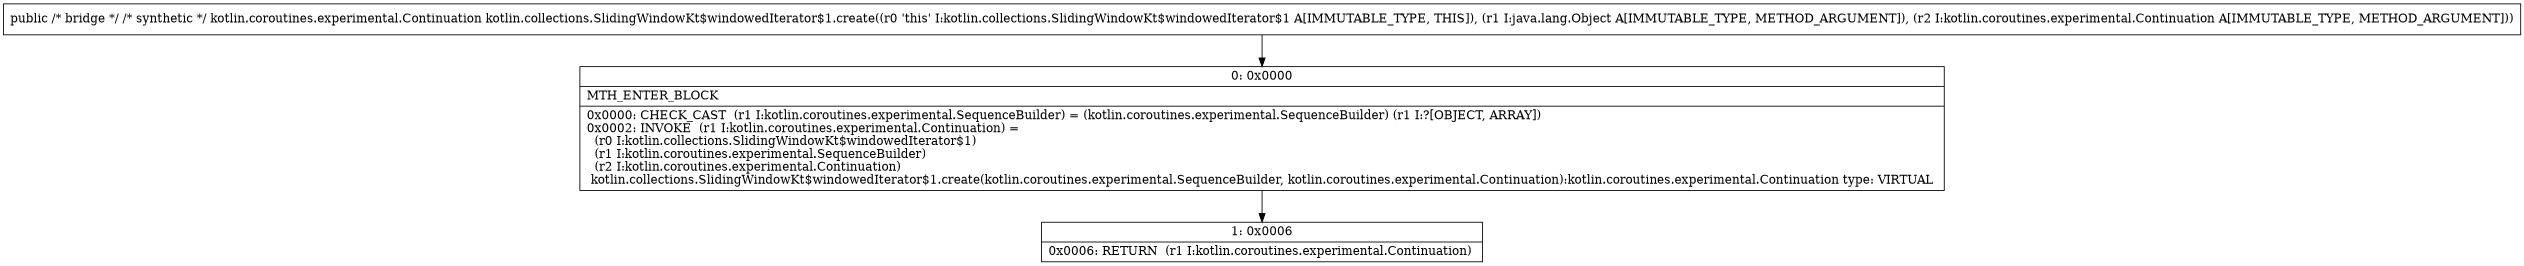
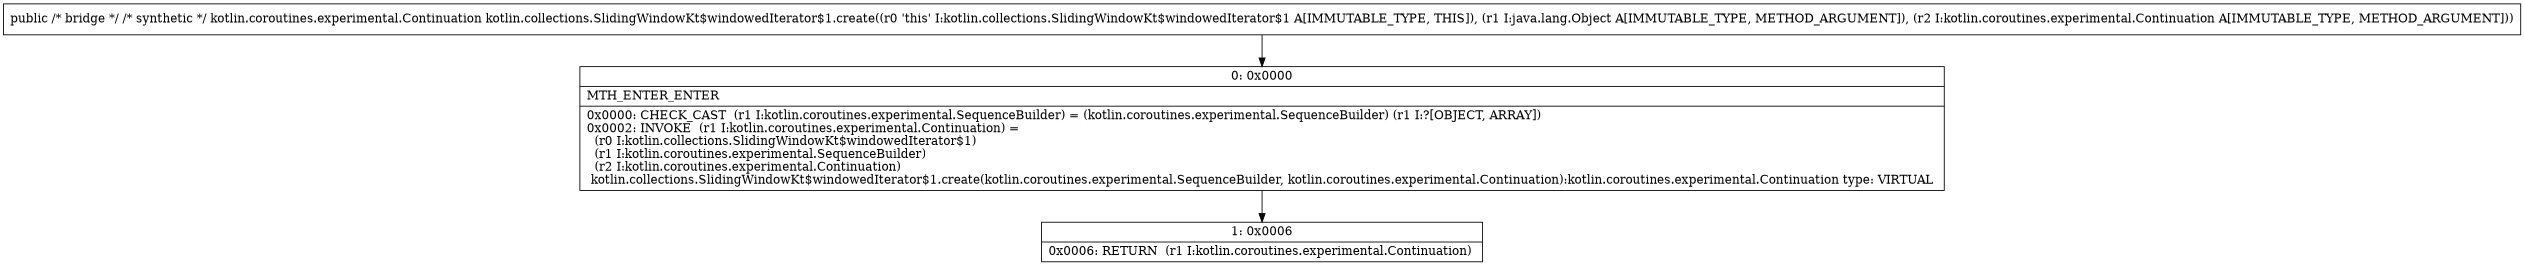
node "0: 0x0000": text "MTH_ENTER_BLOCK" -> "MTH_ENTER_ENTER"
